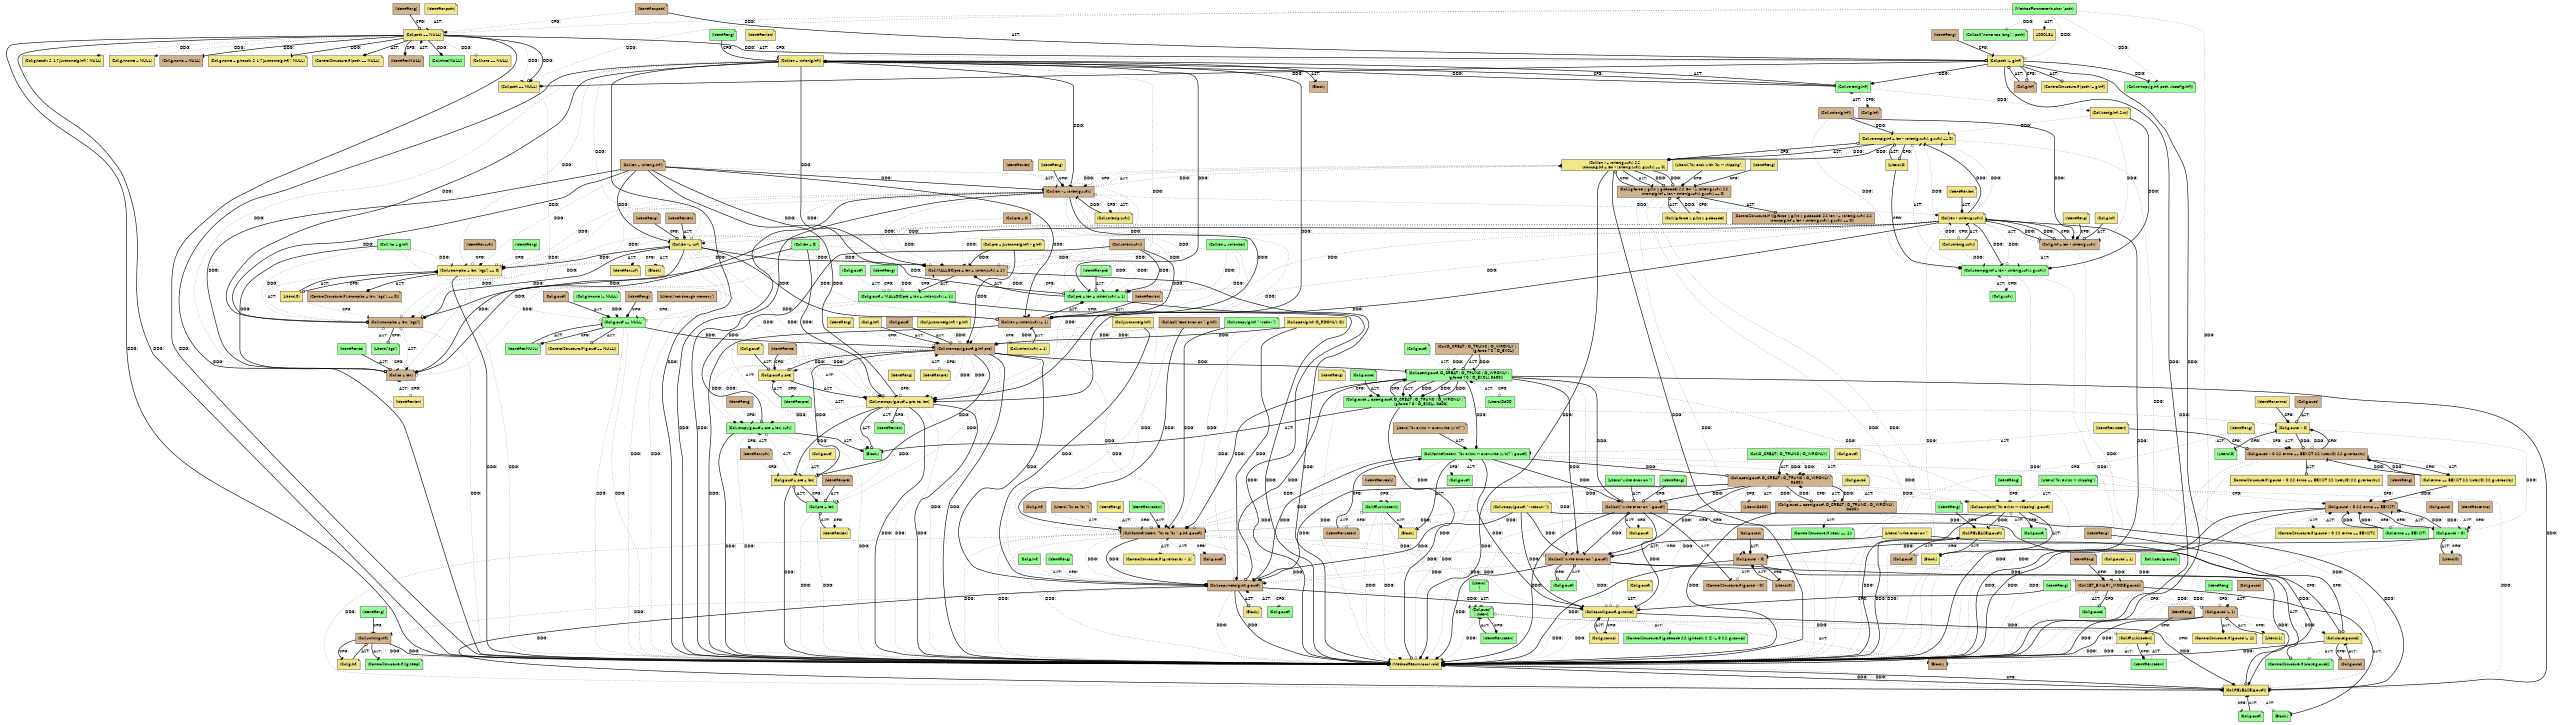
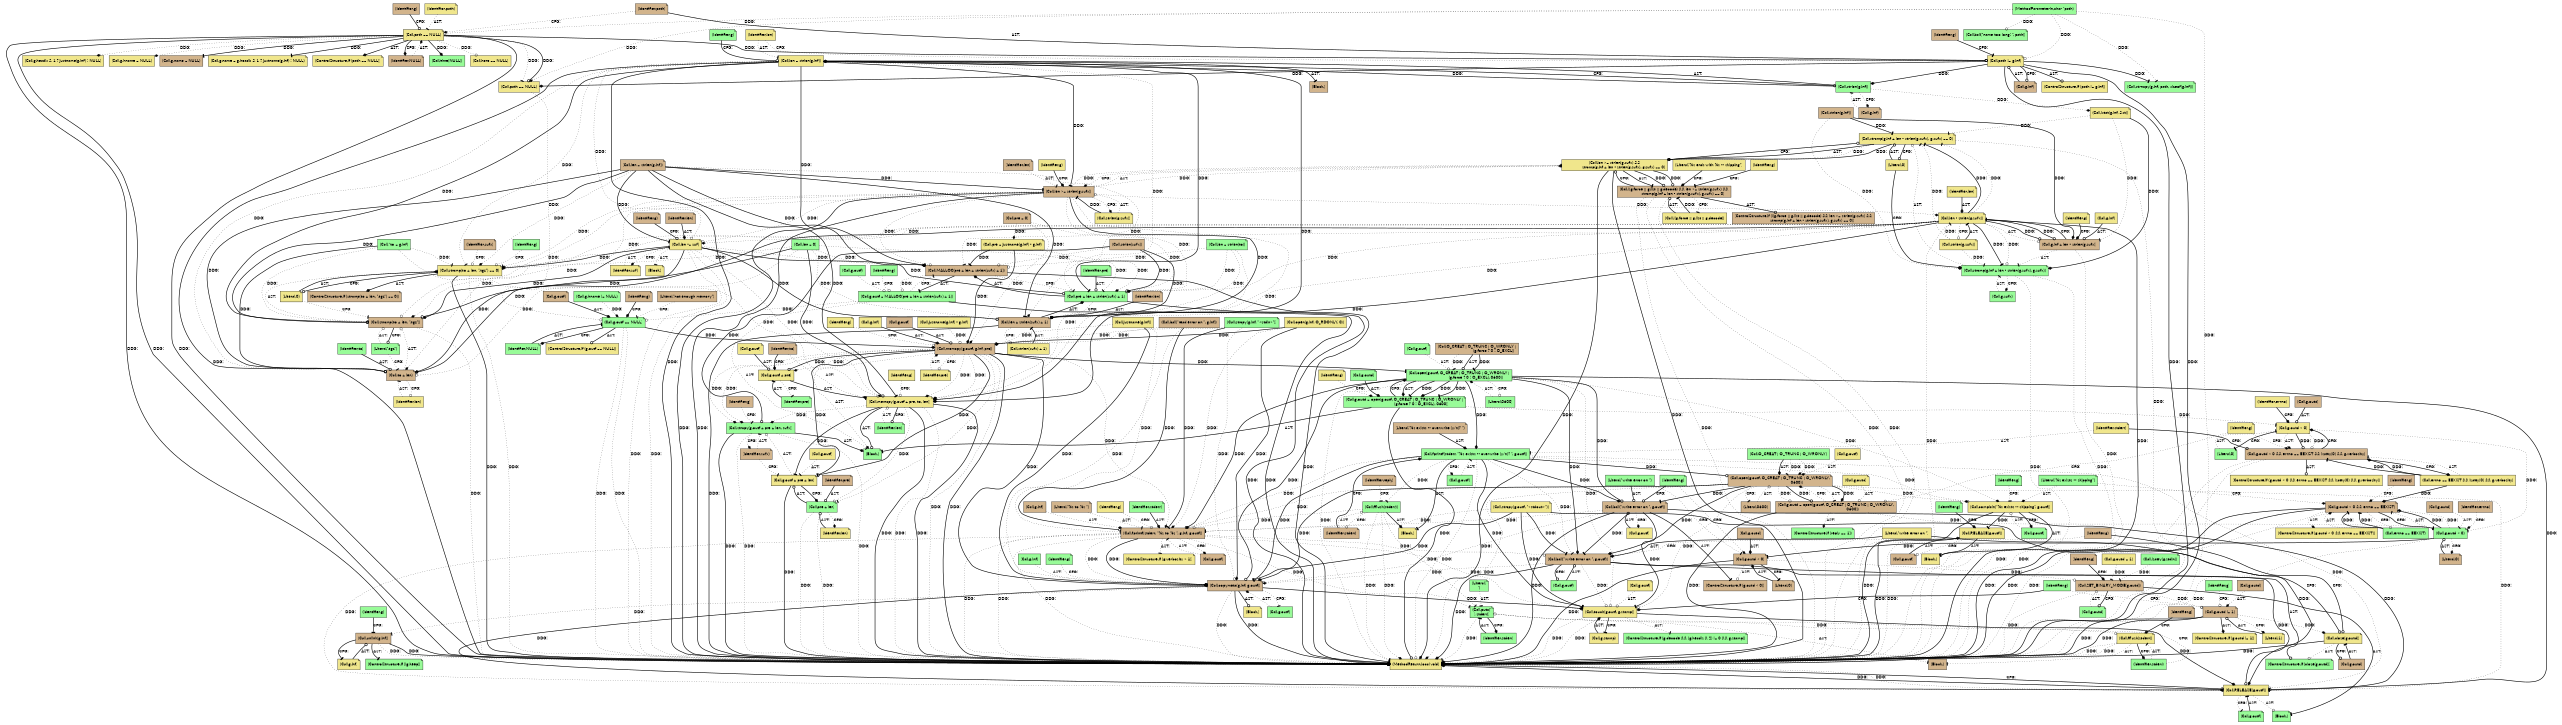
node "1000134": removed
edge "(Call,pre = 0)" -> "(Call,MALLOC(pre + len + strlen(sufx) + 1))": now "(Call,pre = 0)" -> "(Call,pre = justname(g.inf) - g.inf)"
node "(Call,isatty(g.outd))": label "(Call,isatty(g.outd))" -> "(Call,isatty(g.stdin))"
